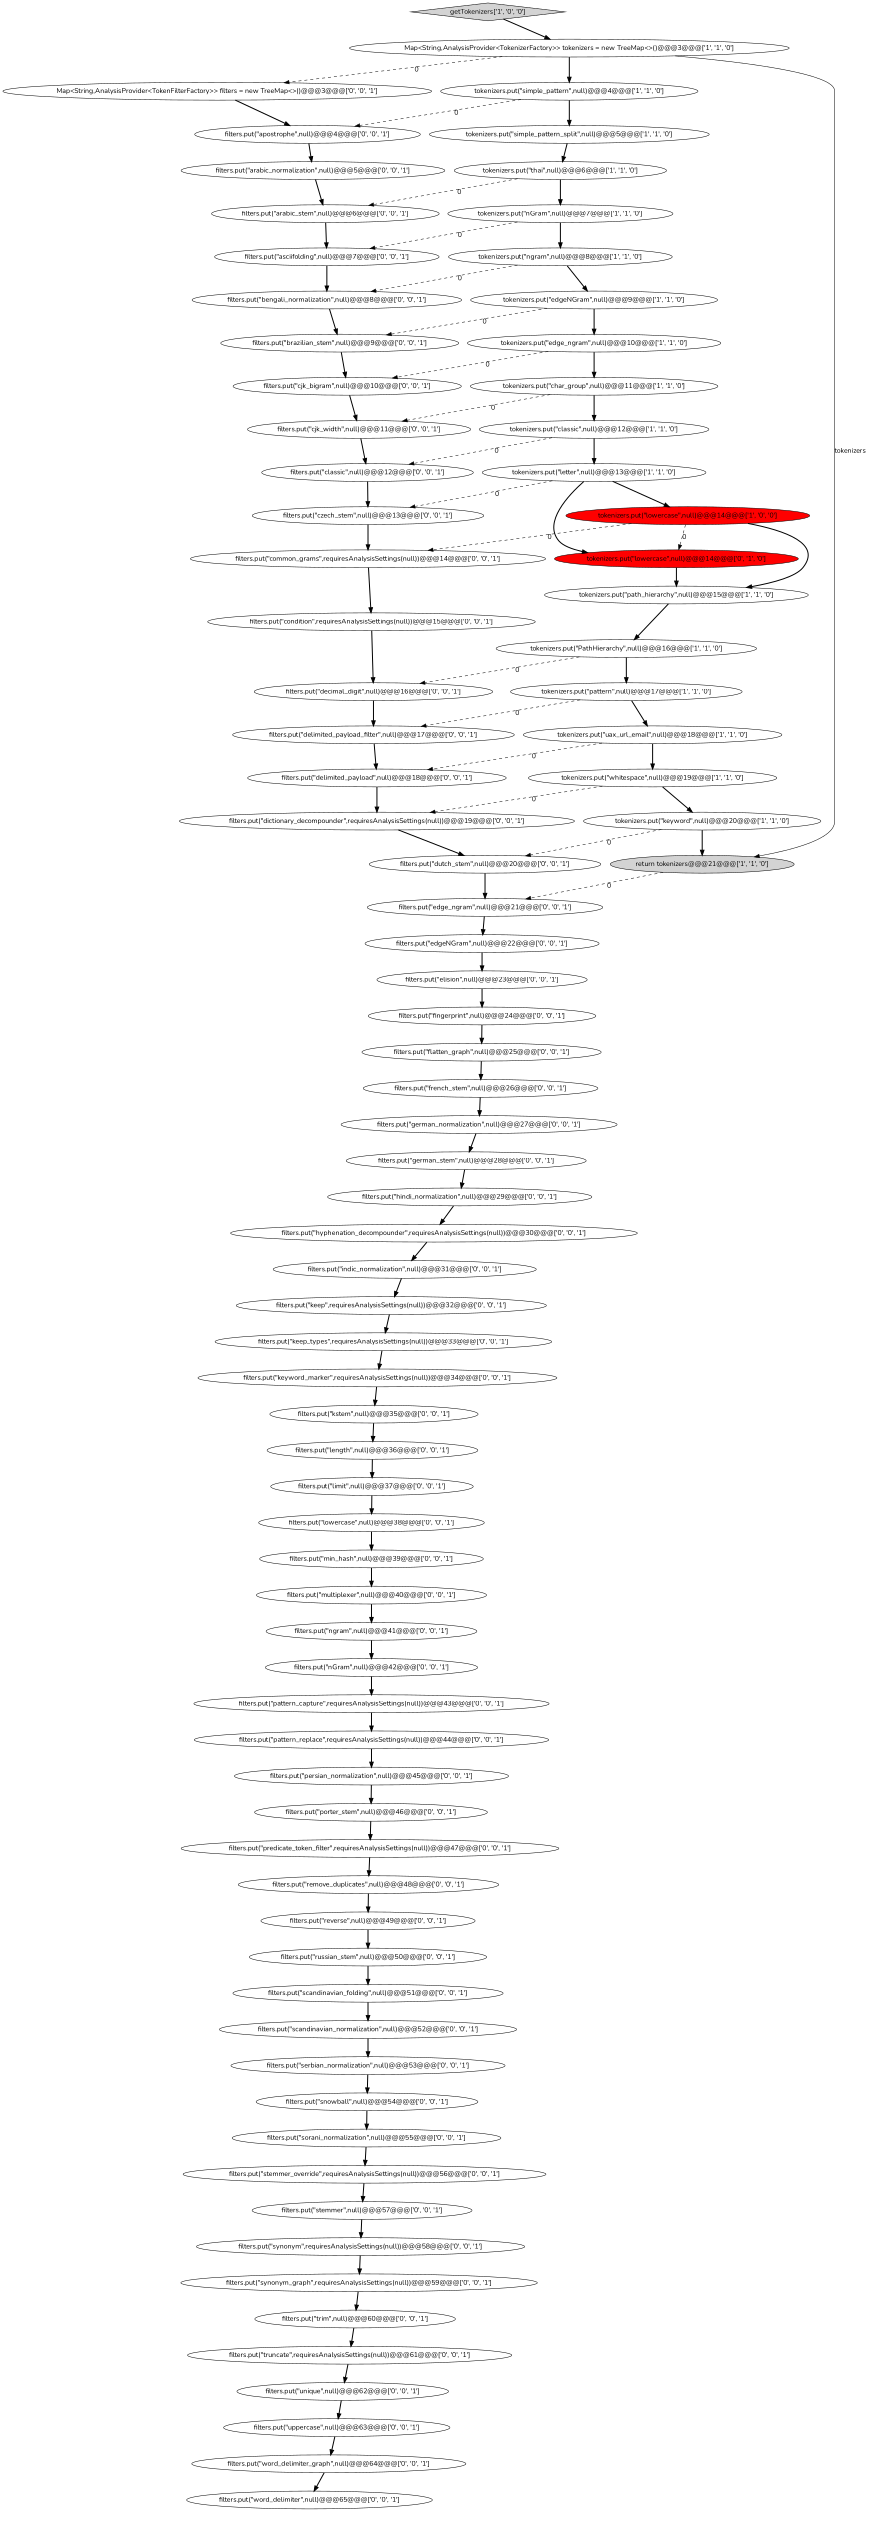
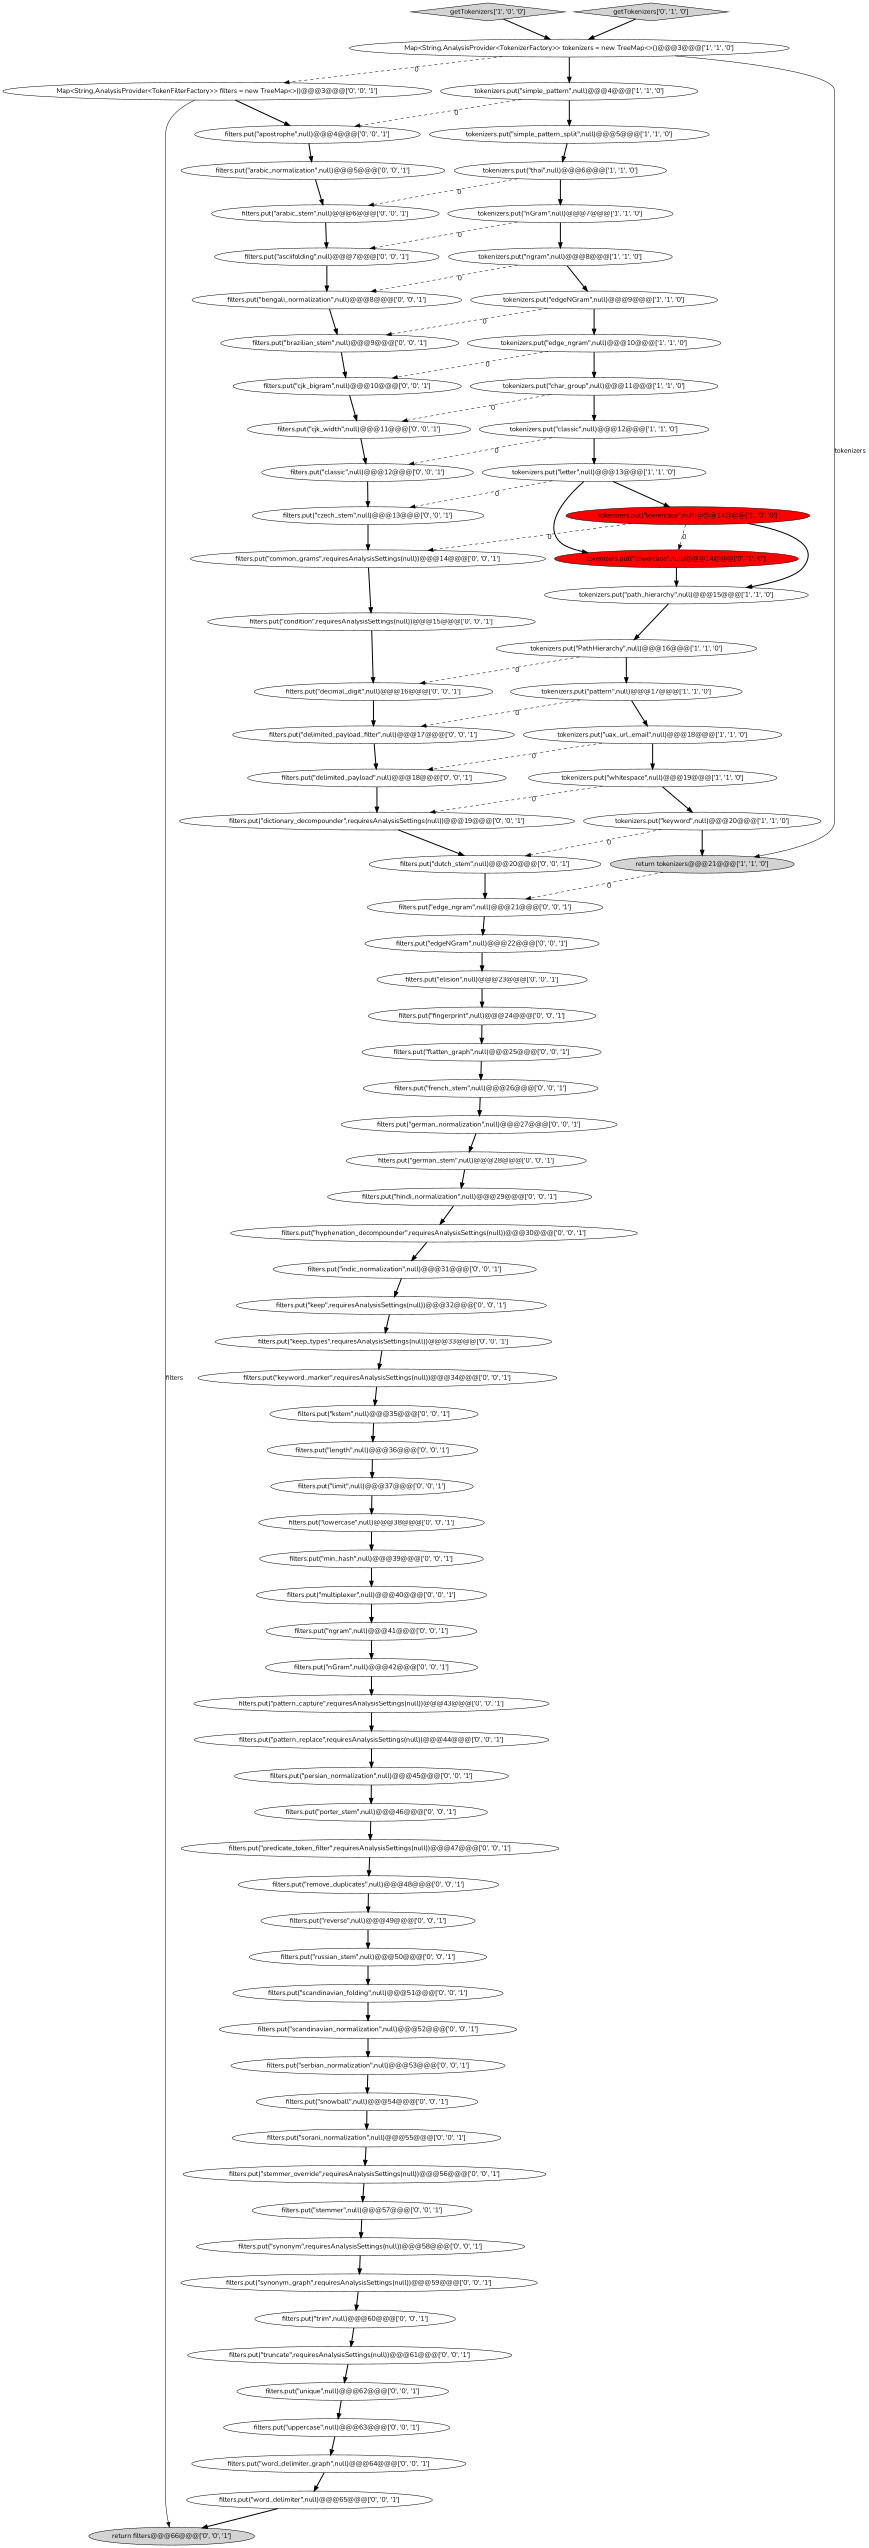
node "getTokenizers['0', '1', '0']": added
node "return filters@@@66@@@['0', '0', '1']": added
